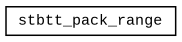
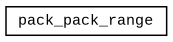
node "stbtt_pack_range": label "stbtt_pack_range" -> "pack_pack_range"
